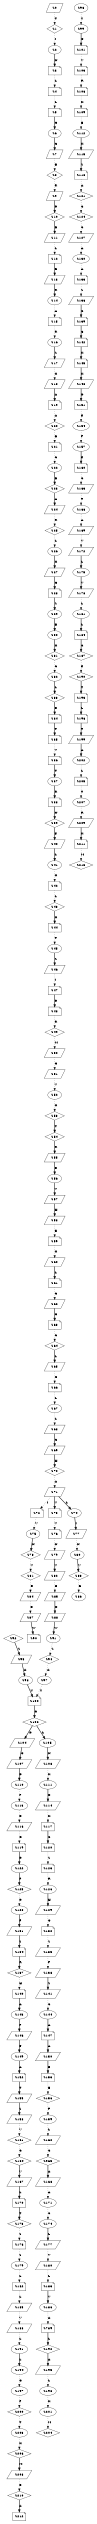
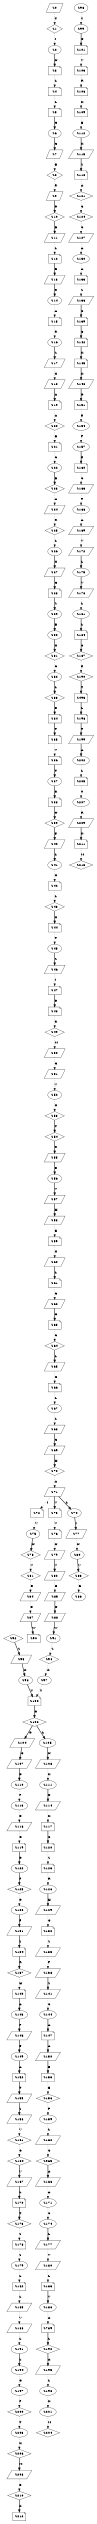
edge "S23" -> "S24": style bold -> dotted
node "S193": label "S193" -> "S493"
